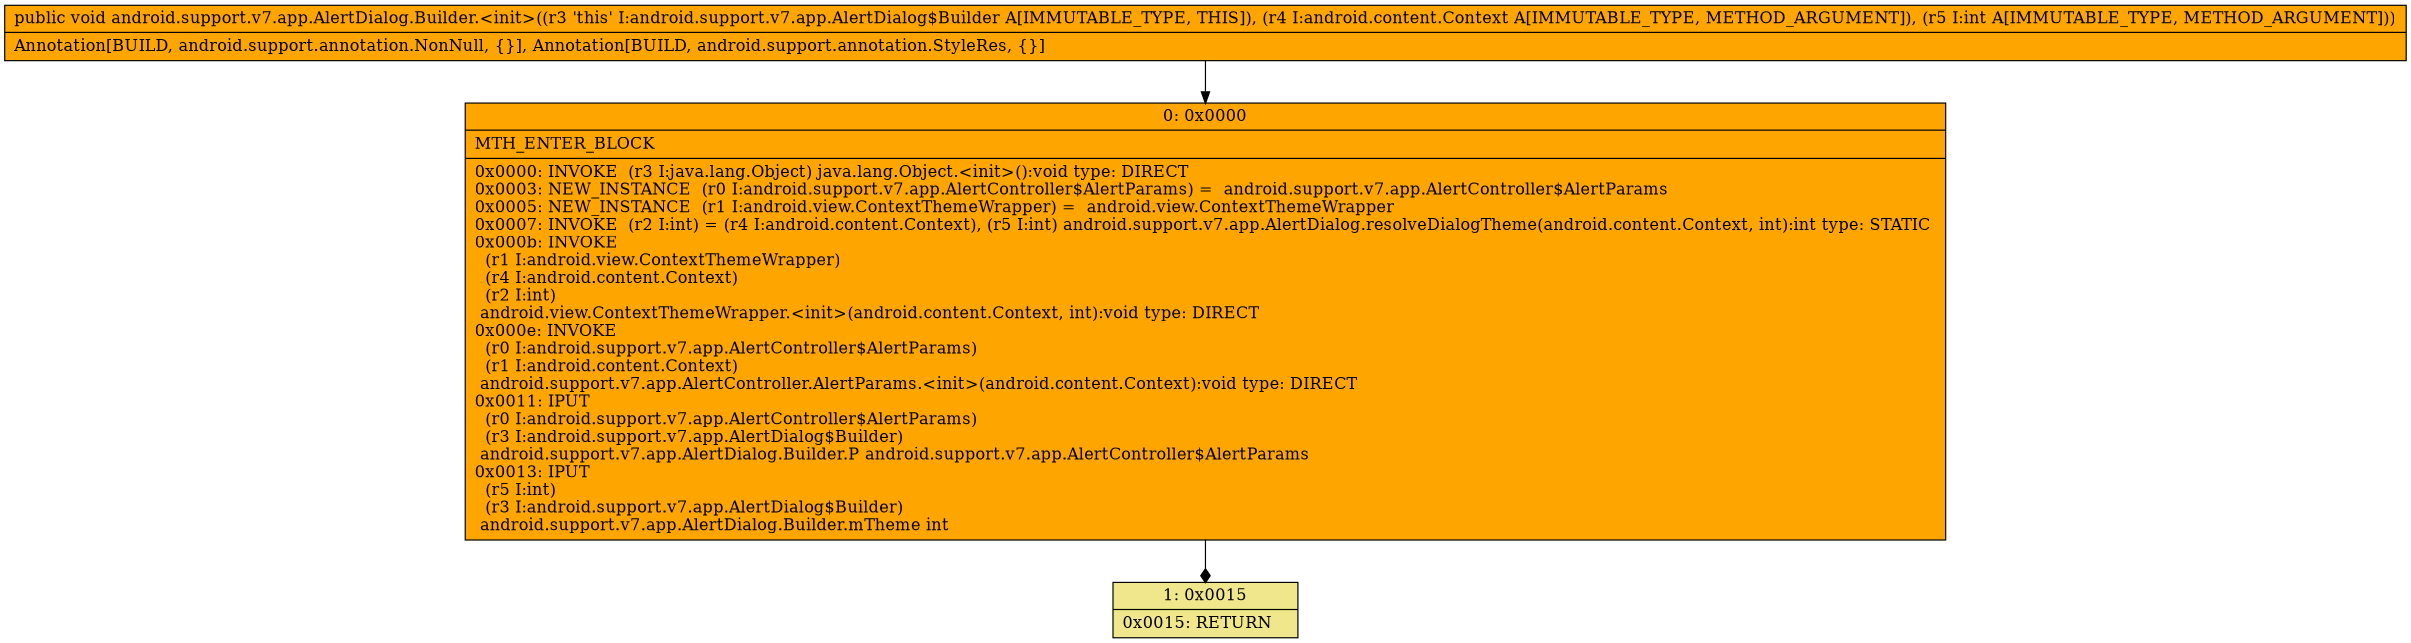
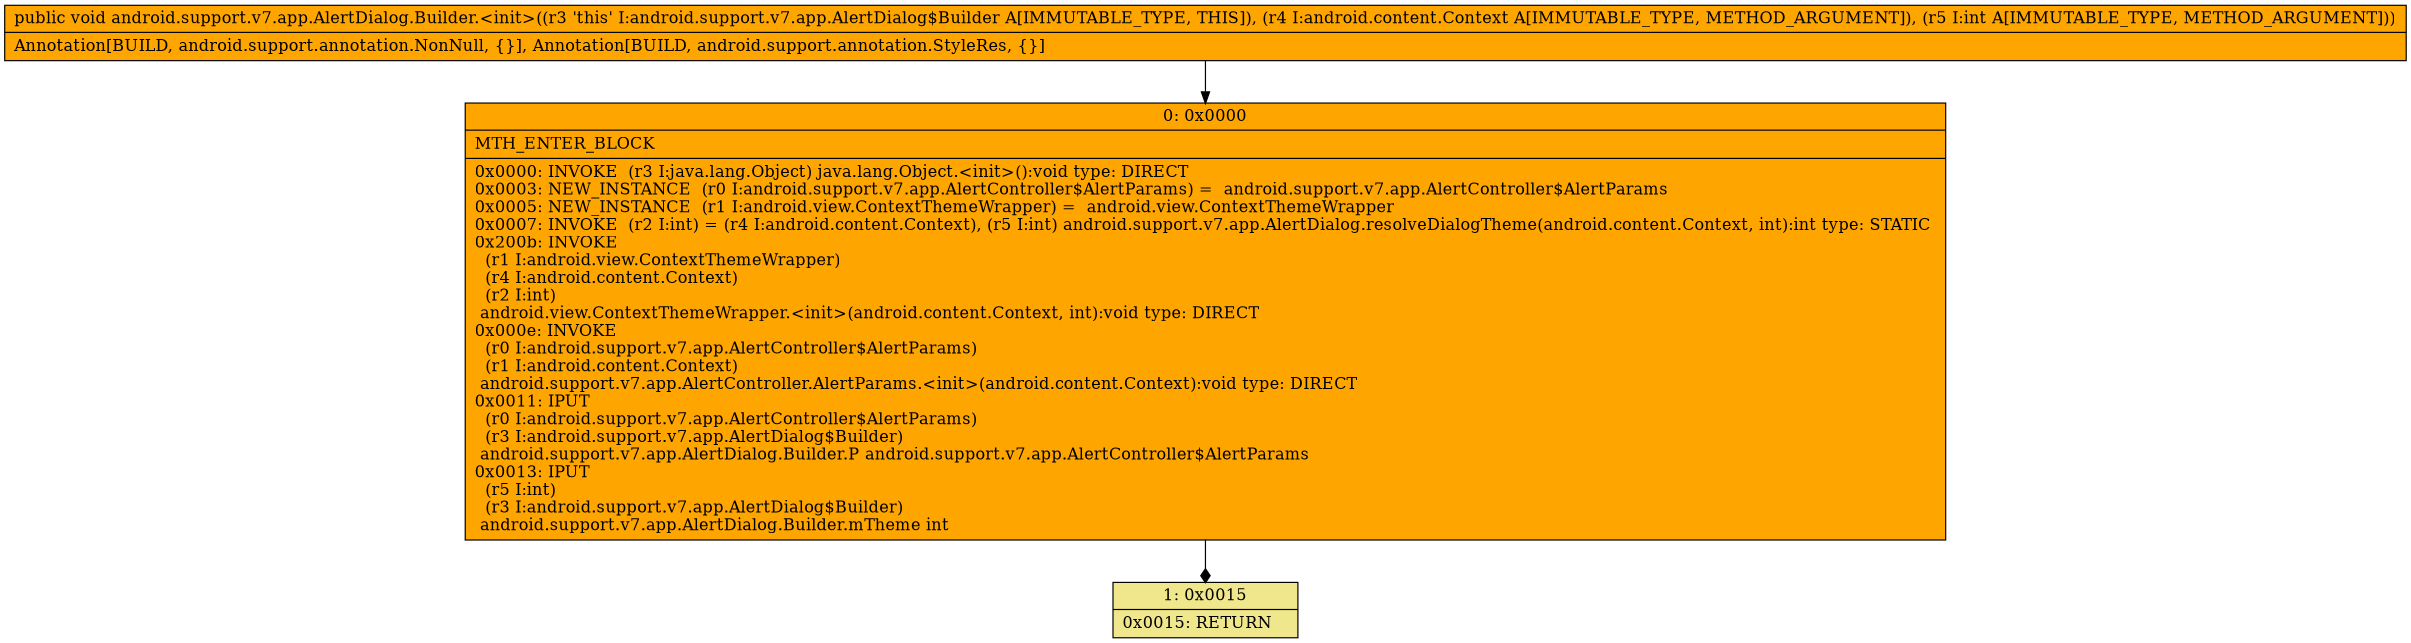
node "0: 0x0000": text "0x000b: INVOKE" -> "0x200b: INVOKE"
